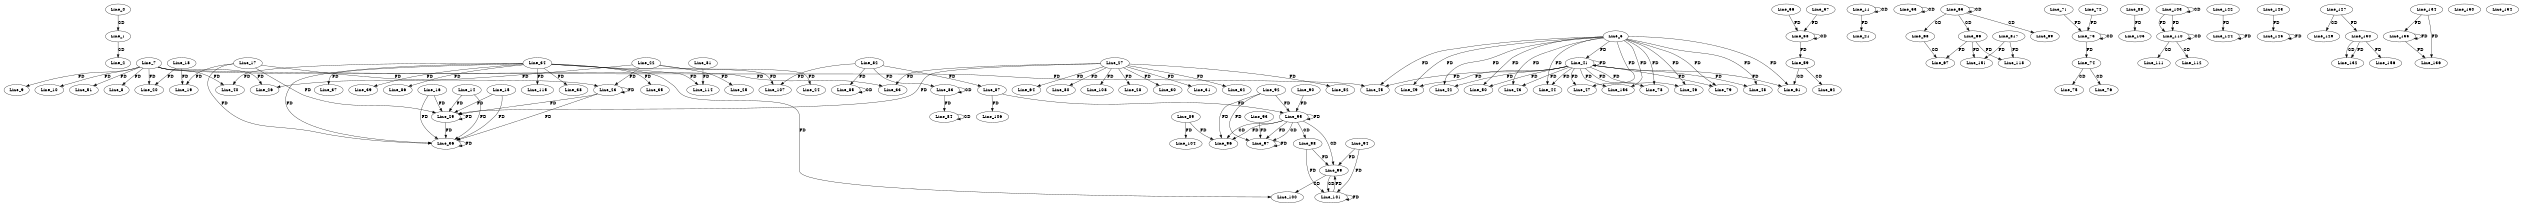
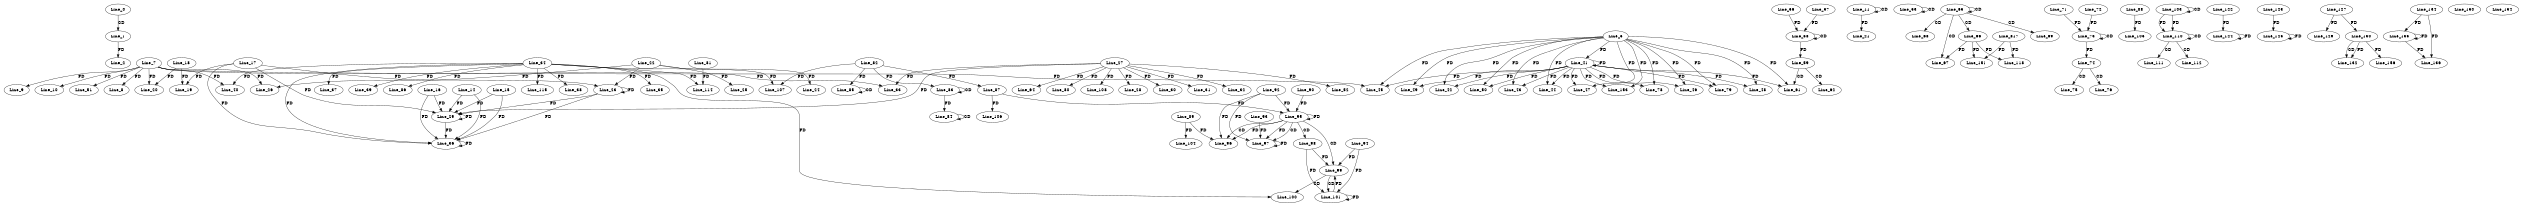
edge "Line_127" -> "Line_129": label "CD" -> "FD"
edge "Line_68" -> "Line_67": now "Line_65" -> "Line_67"
edge "Line_1" -> "Line_2": label "CD" -> "FD"
